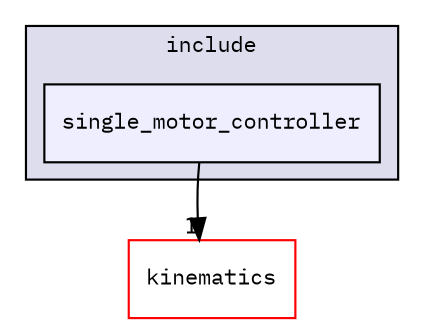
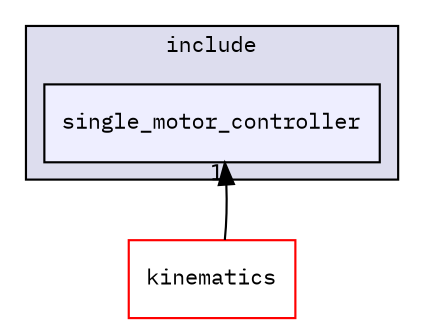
edge "single_motor_controller" -> "kinematics": reversed
